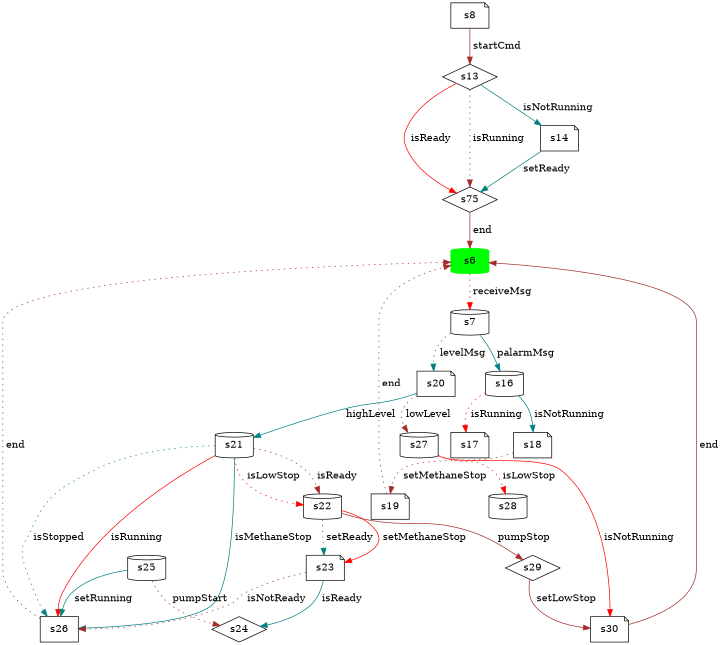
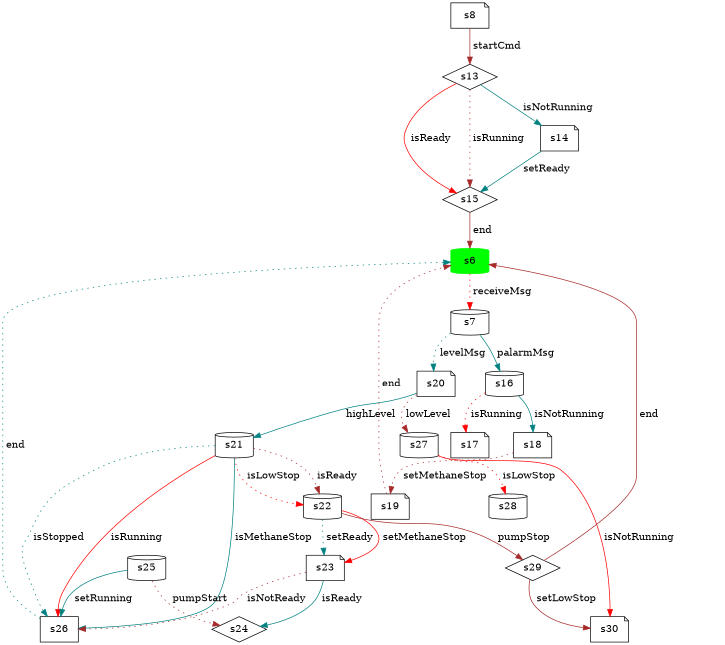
node "s75": label "s75" -> "s15"
edge "s26" -> "s6": color brown -> teal
edge "s30" -> "s6": now "s29" -> "s6"
